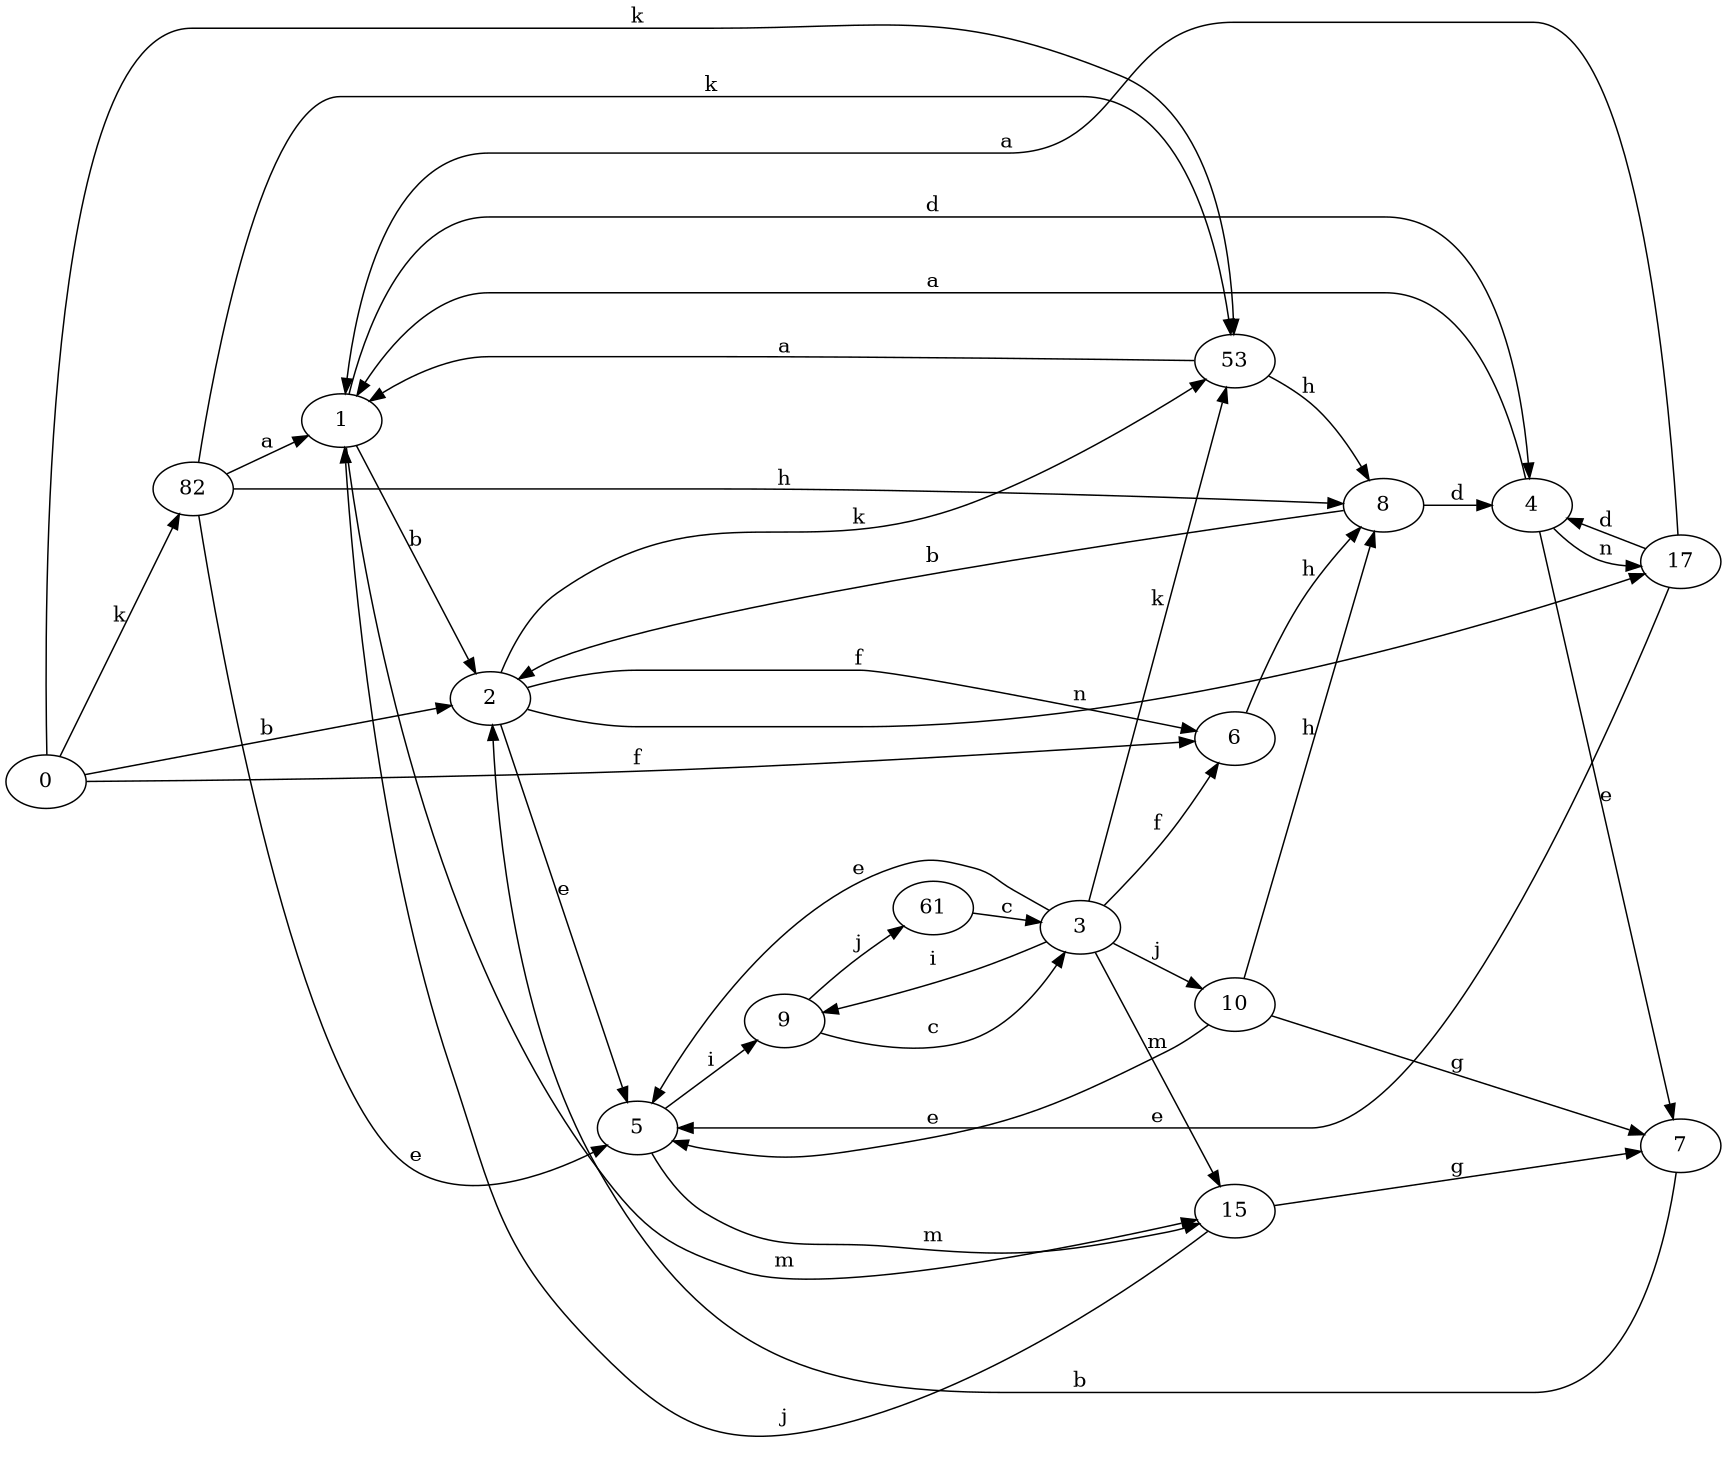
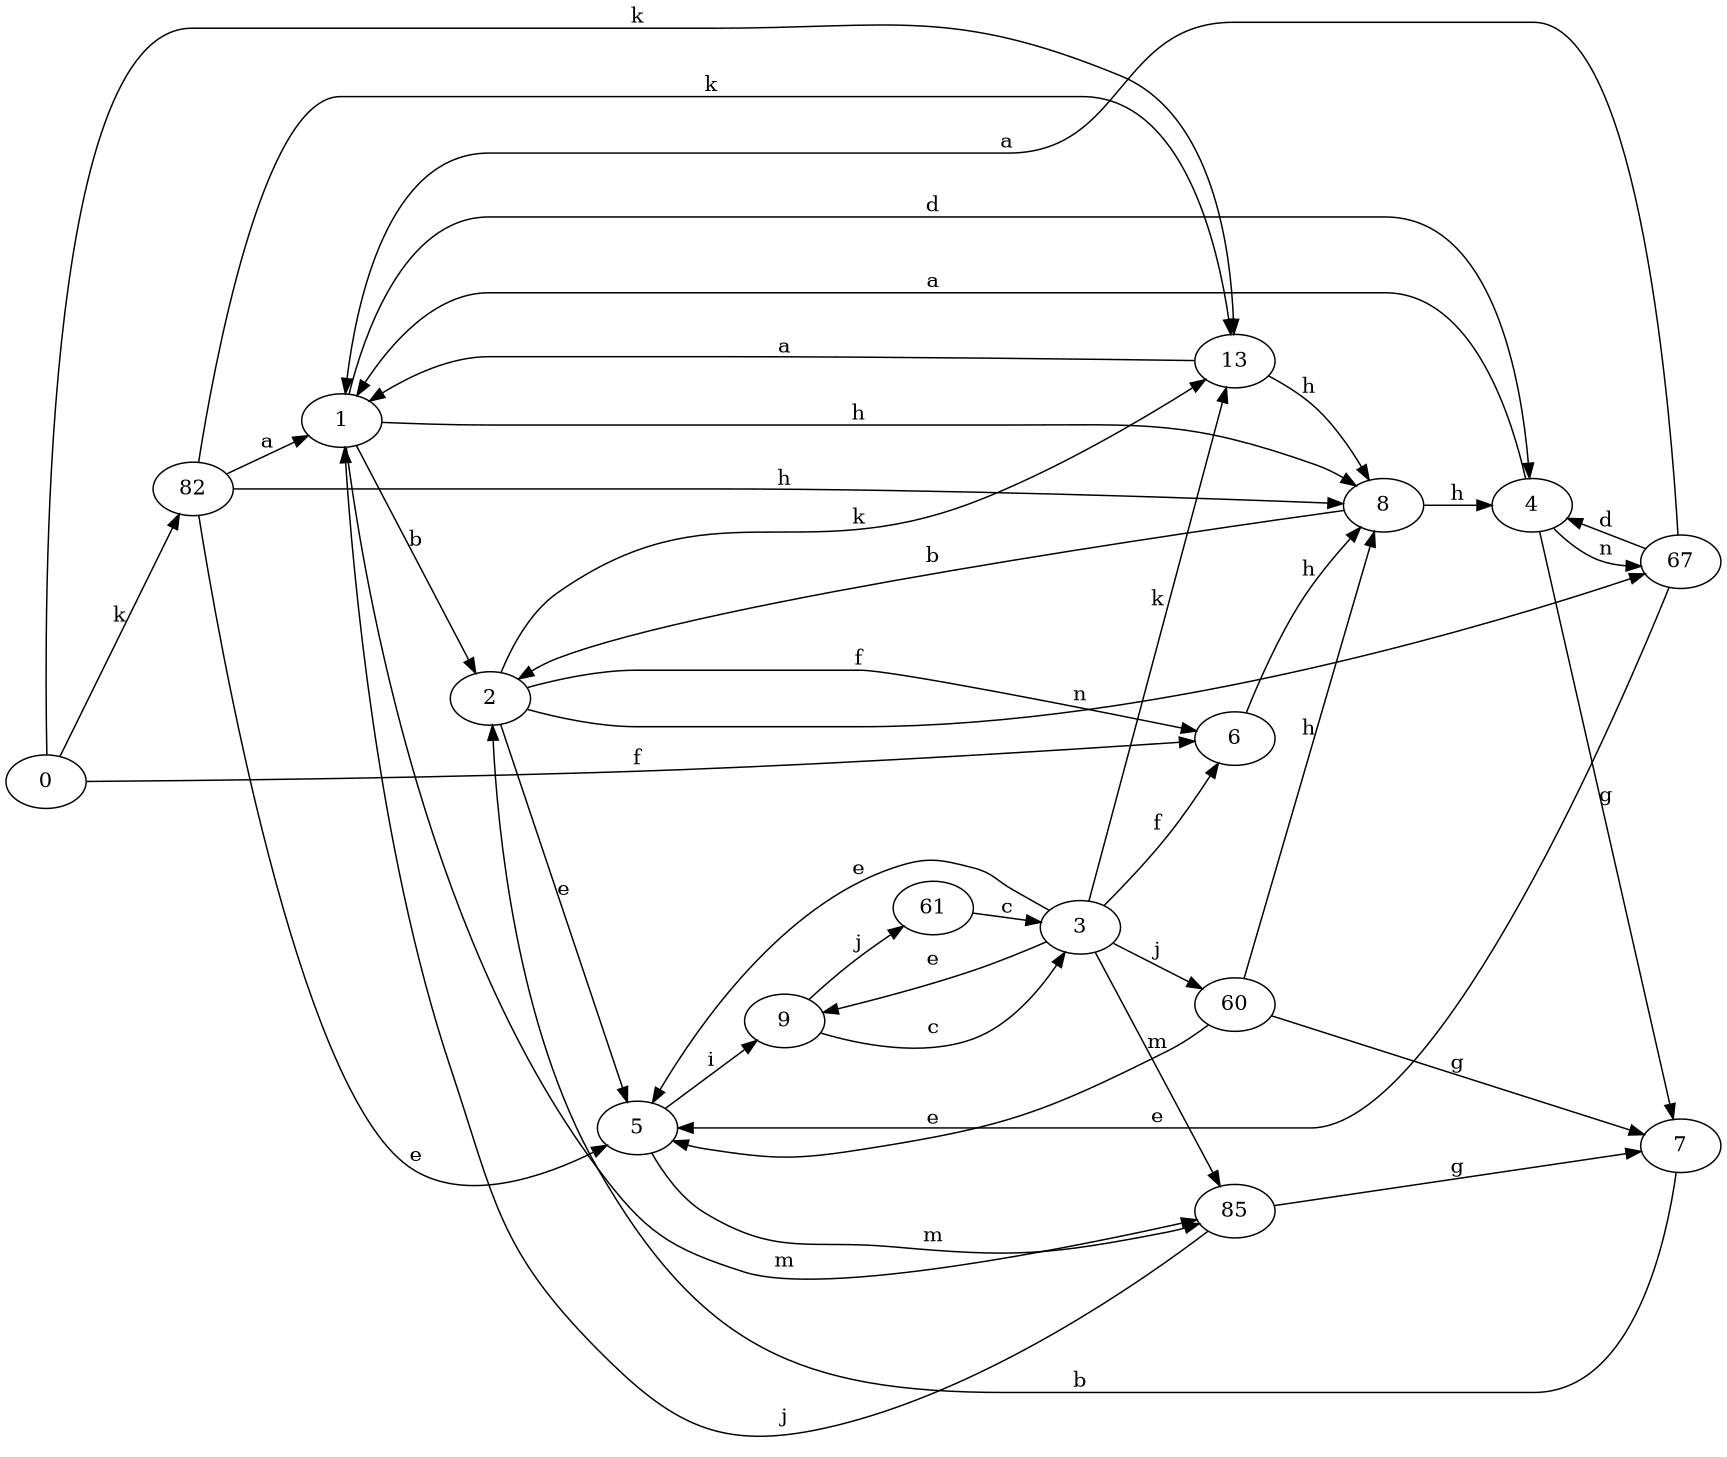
node "53": label "53" -> "13"
edge "1" -> "8": added, label "h"
edge "8" -> "4": label "d" -> "h"
node "17": label "17" -> "67"
edge "0" -> "2": removed, label "b"
edge "4" -> "7": label "e" -> "g"
edge "3" -> "9": label "i" -> "e"
node "10": label "10" -> "60"
node "15": label "15" -> "85"
